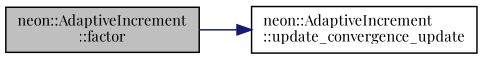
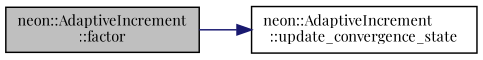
node "neon::AdaptiveIncrement ::update_convergence_update": label "neon::AdaptiveIncrement ::update_convergence_update" -> "neon::AdaptiveIncrement ::update_convergence_state"
